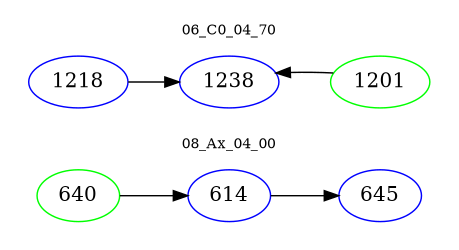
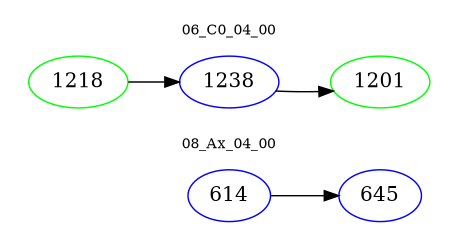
cluster "06_C0_04_70": label "06_C0_04_70" -> "06_C0_04_00"
edge "1201" -> "1238": reversed
node "1218": color blue -> green
node "640": removed
